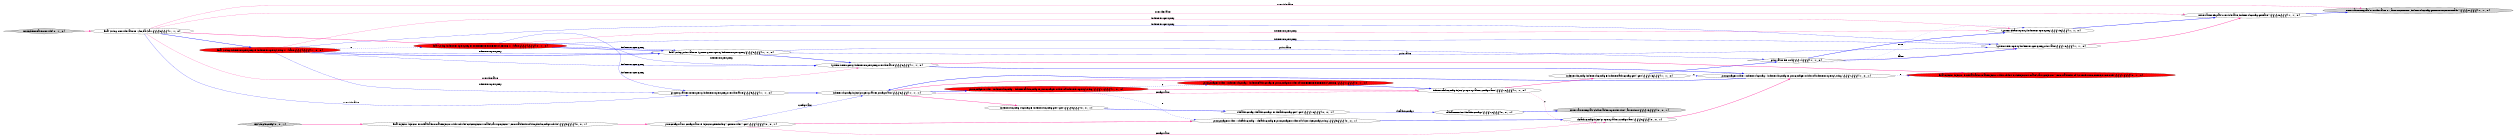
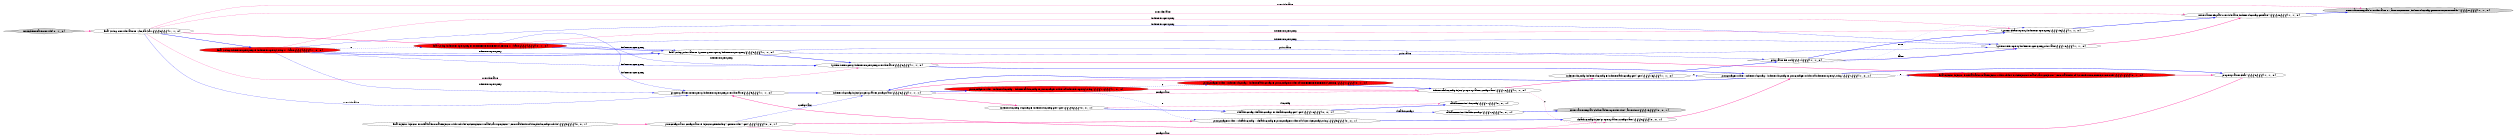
node "propertyValues.clear()@@@8@@@['1', '1', '0']": added
node "validateEntries(zkConfig)@@@11@@@['0', '0', '1']": added
node "testSimpleConfig['0', '0', '1']": removed
